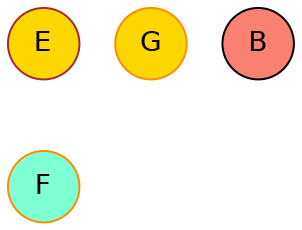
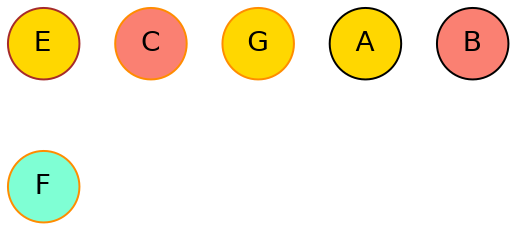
node "C": added
node "A": added
